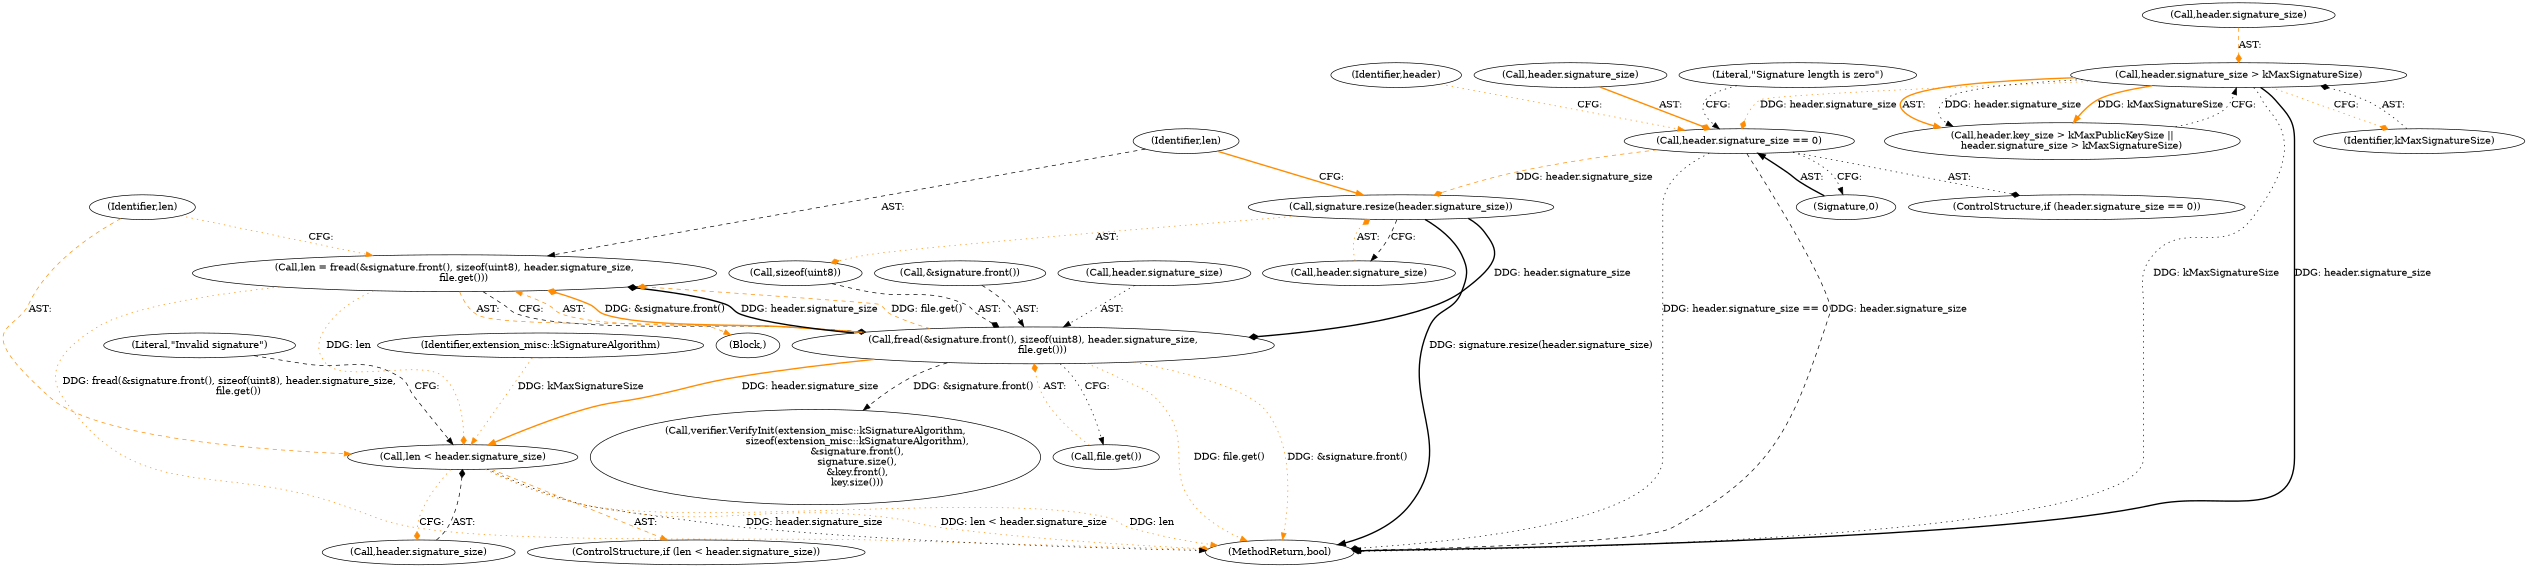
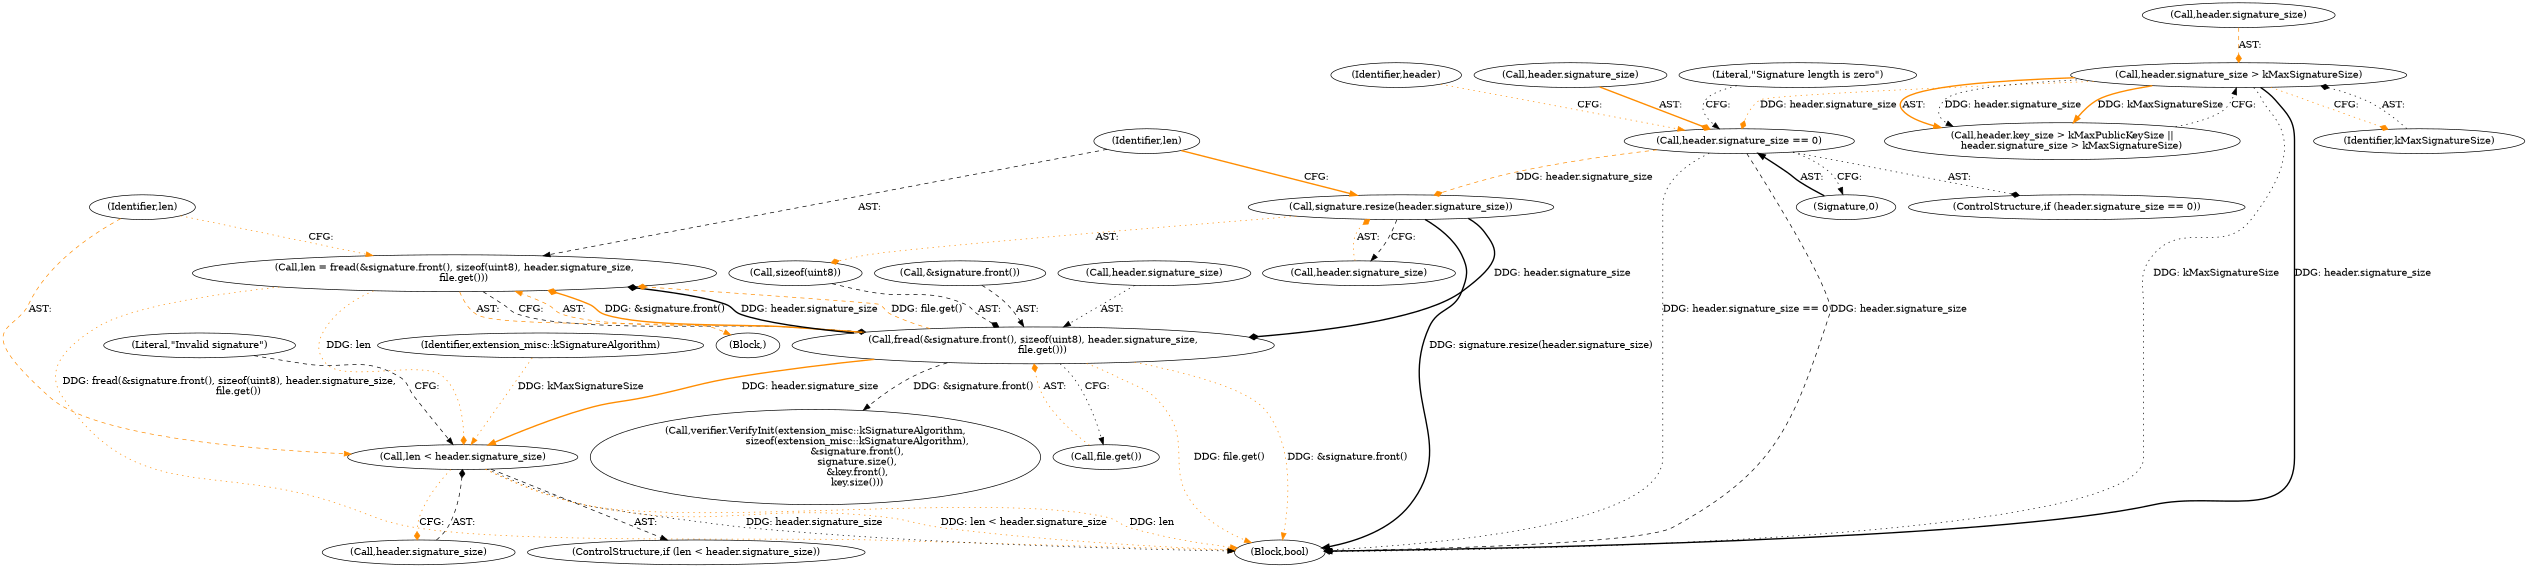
edge "(Call,len < header.signature_size)" -> "(ControlStructure,if (len < header.signature_size))": color darkorange -> black
node "(MethodReturn,bool)": label "(MethodReturn,bool)" -> "(Block,bool)"
